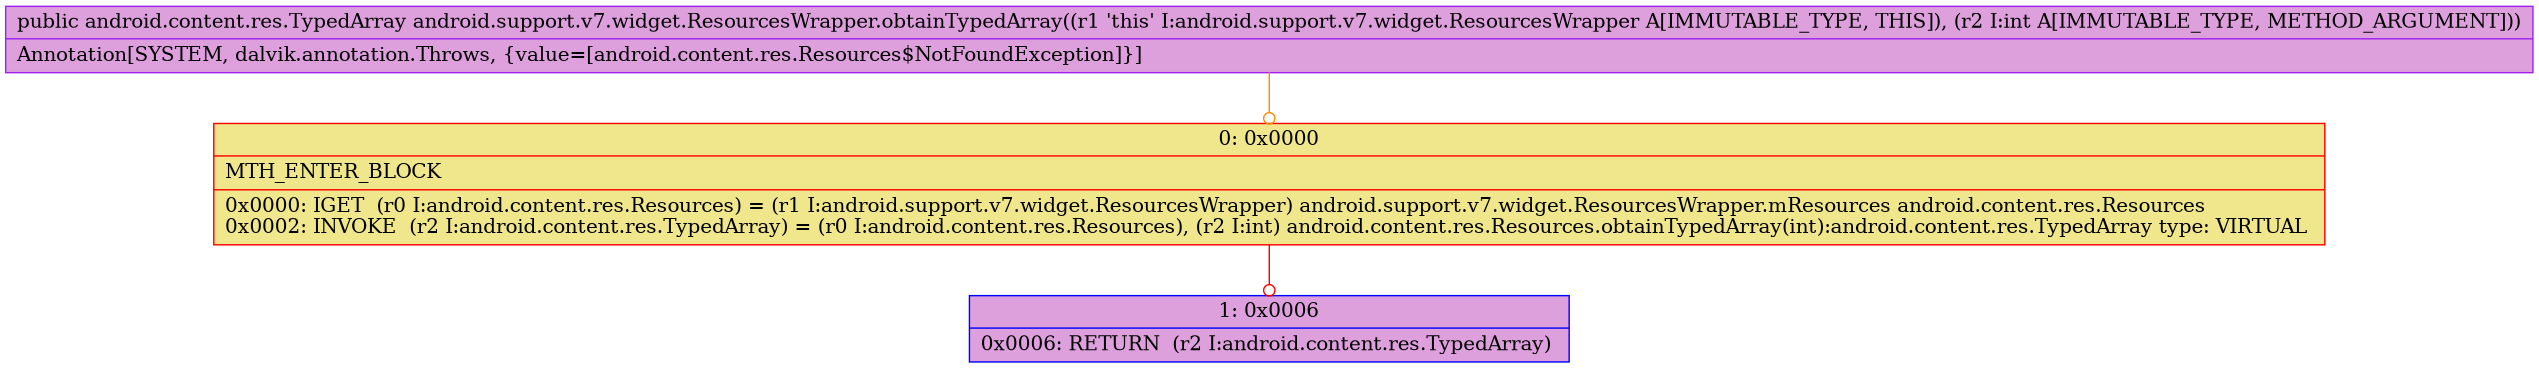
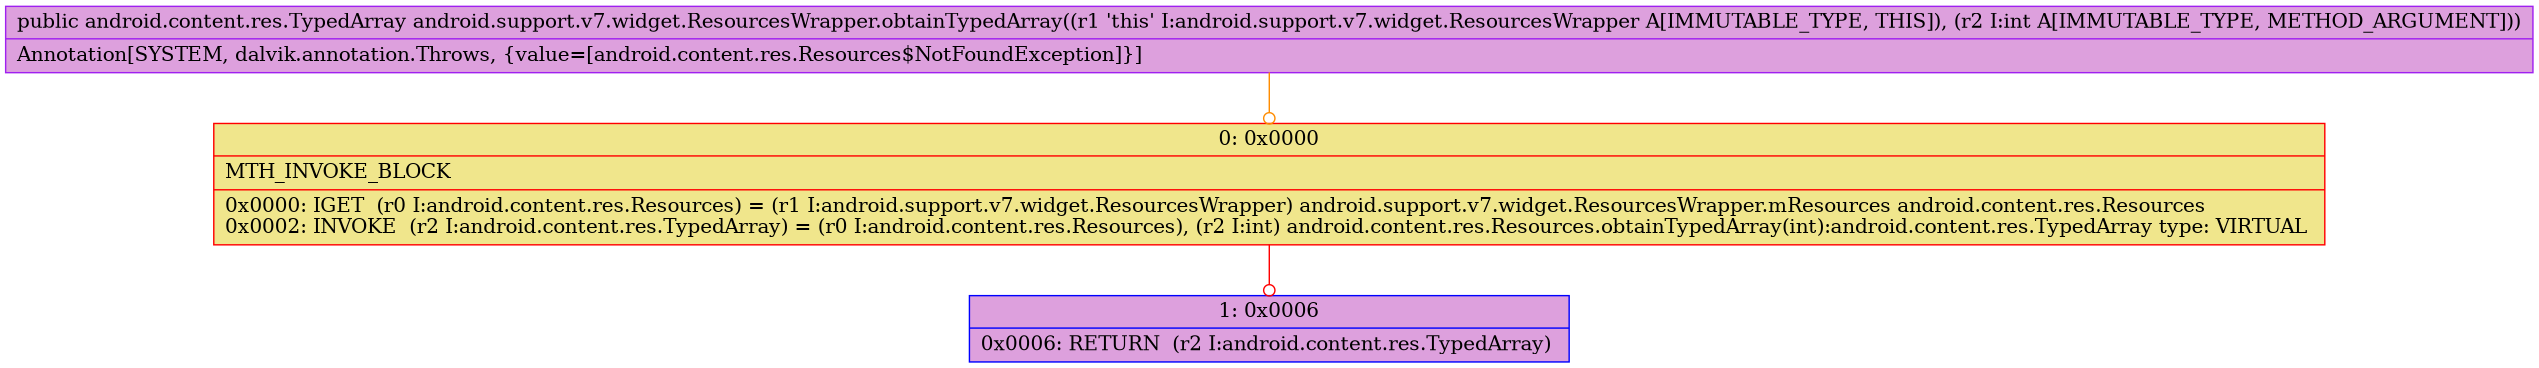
node "0: 0x0000": text "MTH_ENTER_BLOCK" -> "MTH_INVOKE_BLOCK"
